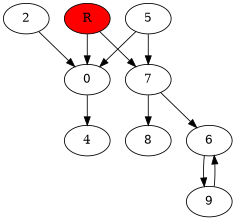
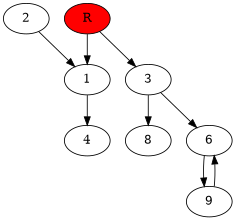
node "5": removed
node "0": label "0" -> "1"
node "7": label "7" -> "3"
